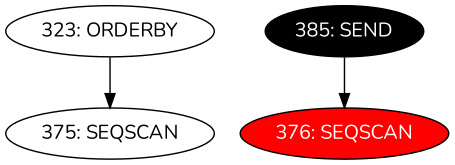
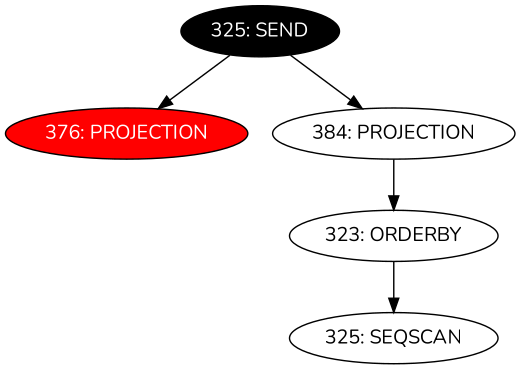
node "385: SEND": label "385: SEND" -> "325: SEND"
node "375: SEQSCAN": label "375: SEQSCAN" -> "325: SEQSCAN"
node "376: SEQSCAN": label "376: SEQSCAN" -> "376: PROJECTION"
node "384: PROJECTION": added
